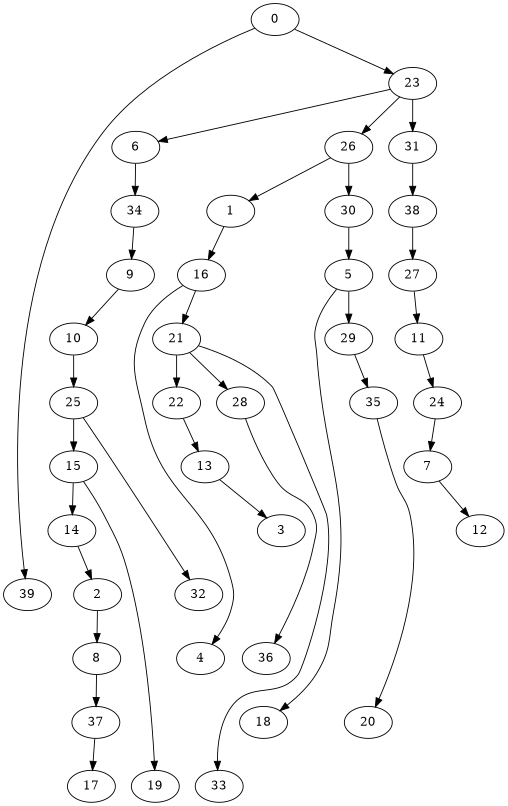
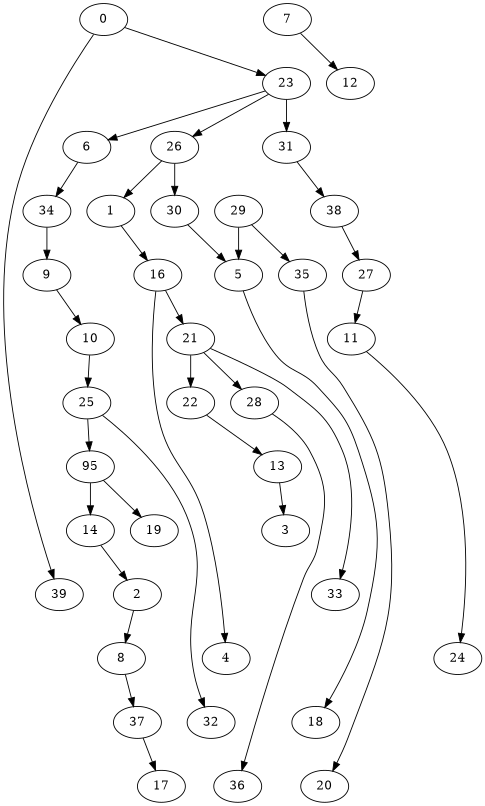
edge "5" -> "29": reversed
edge "24" -> "7": removed
node "15": label "15" -> "95"
